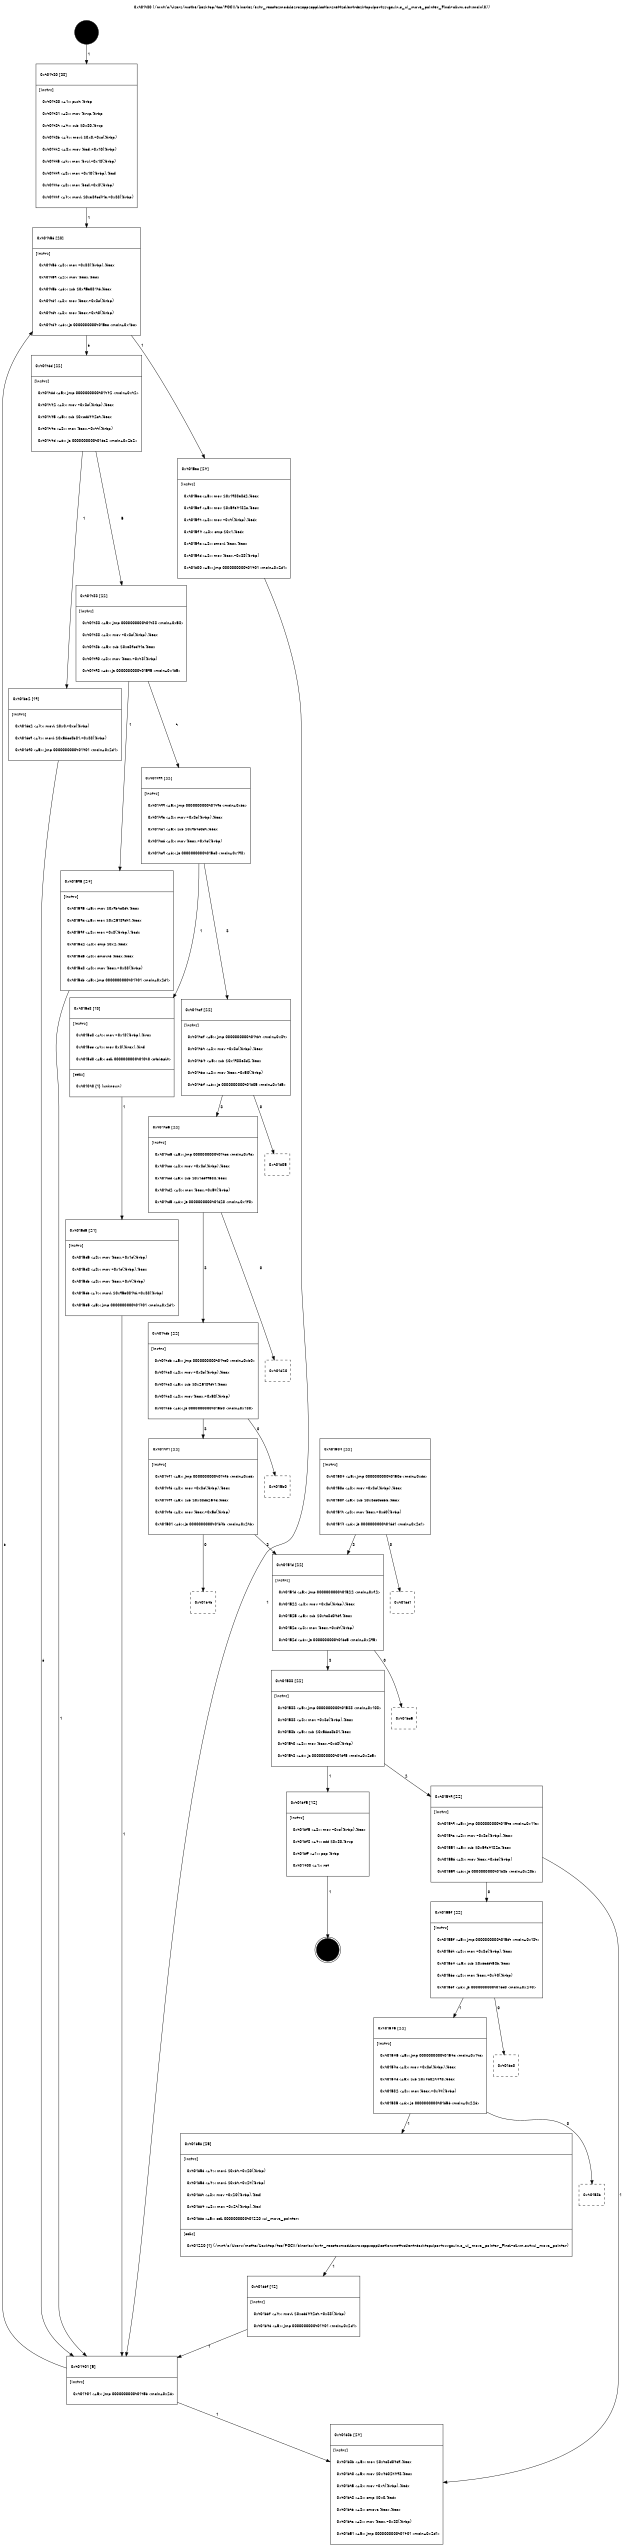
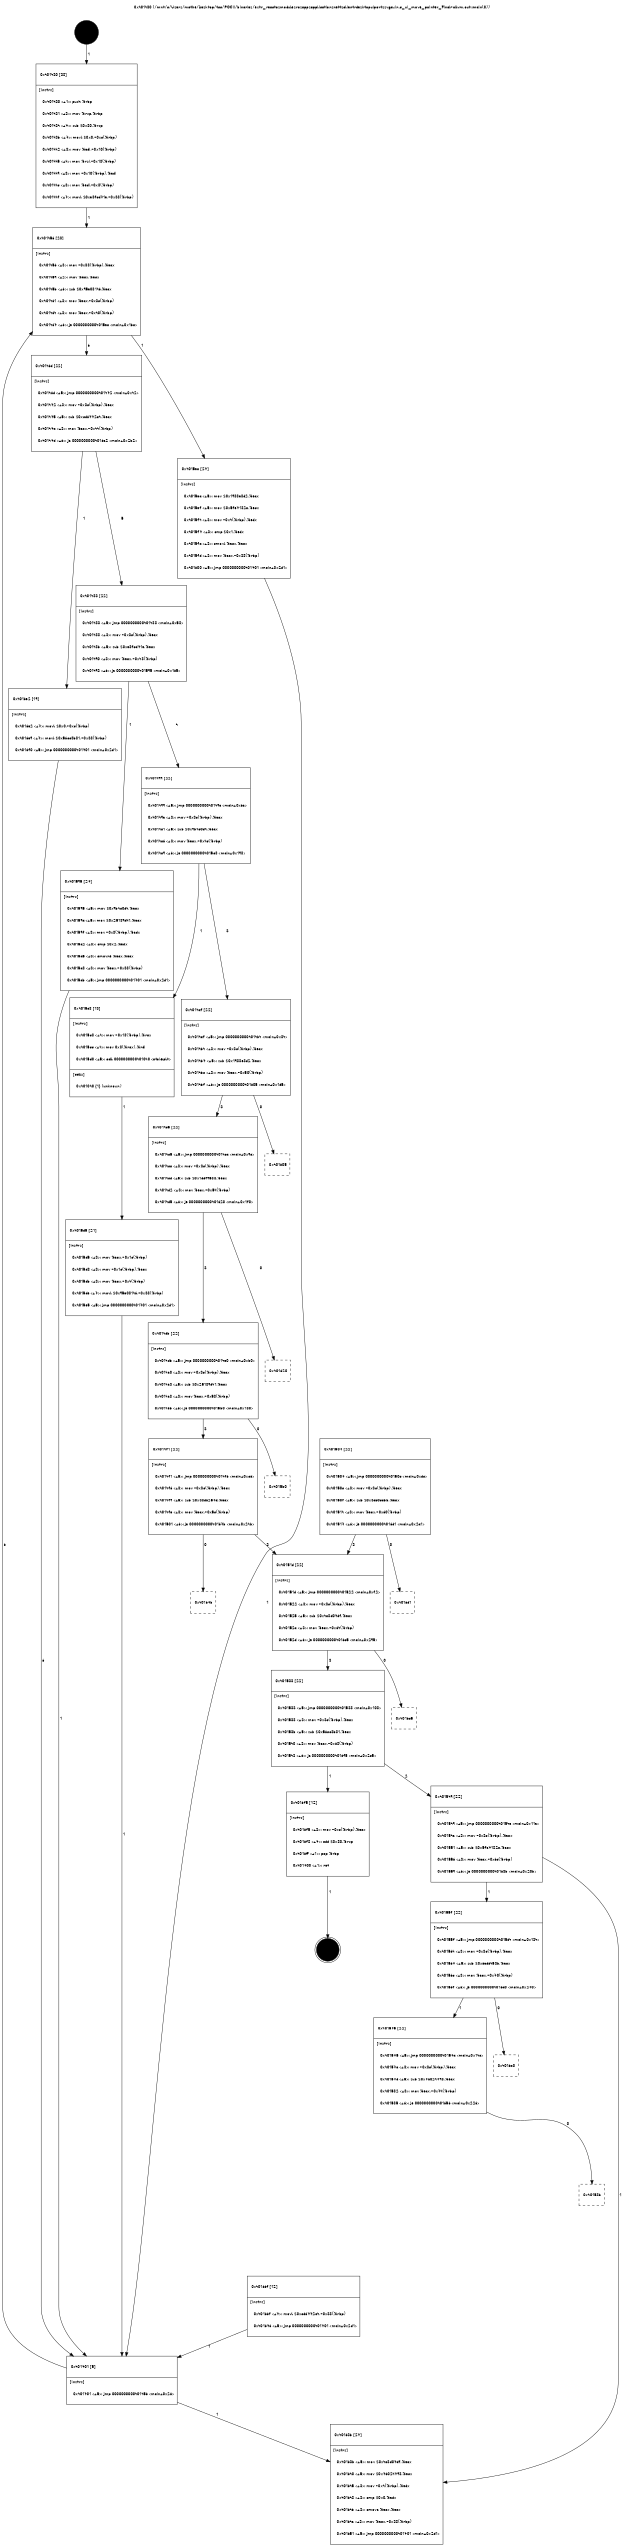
edge "0x401549 [22]" -> "0x40155f [22]": label " 0" -> " 1"
node "0x401656 [25]": removed
